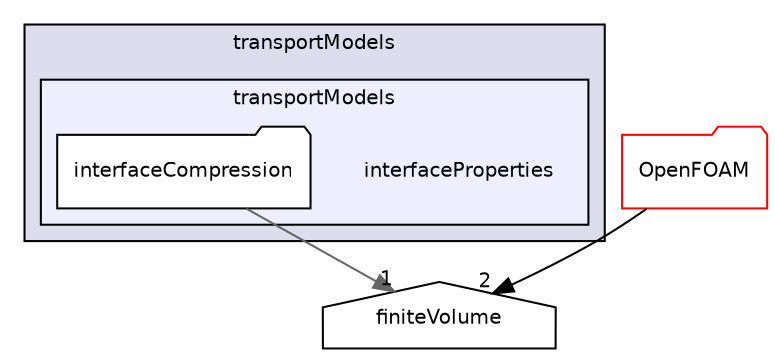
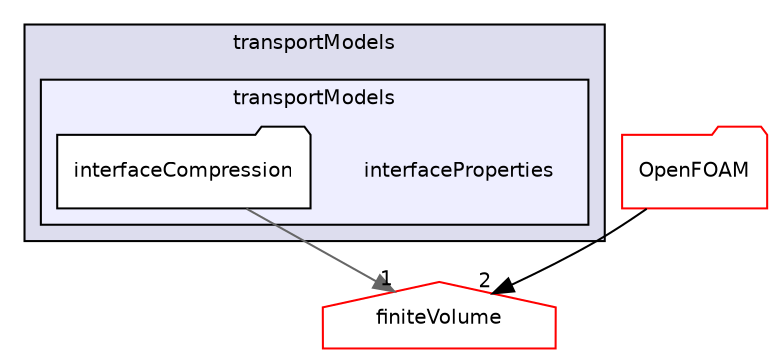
node "finiteVolume": color black -> red
